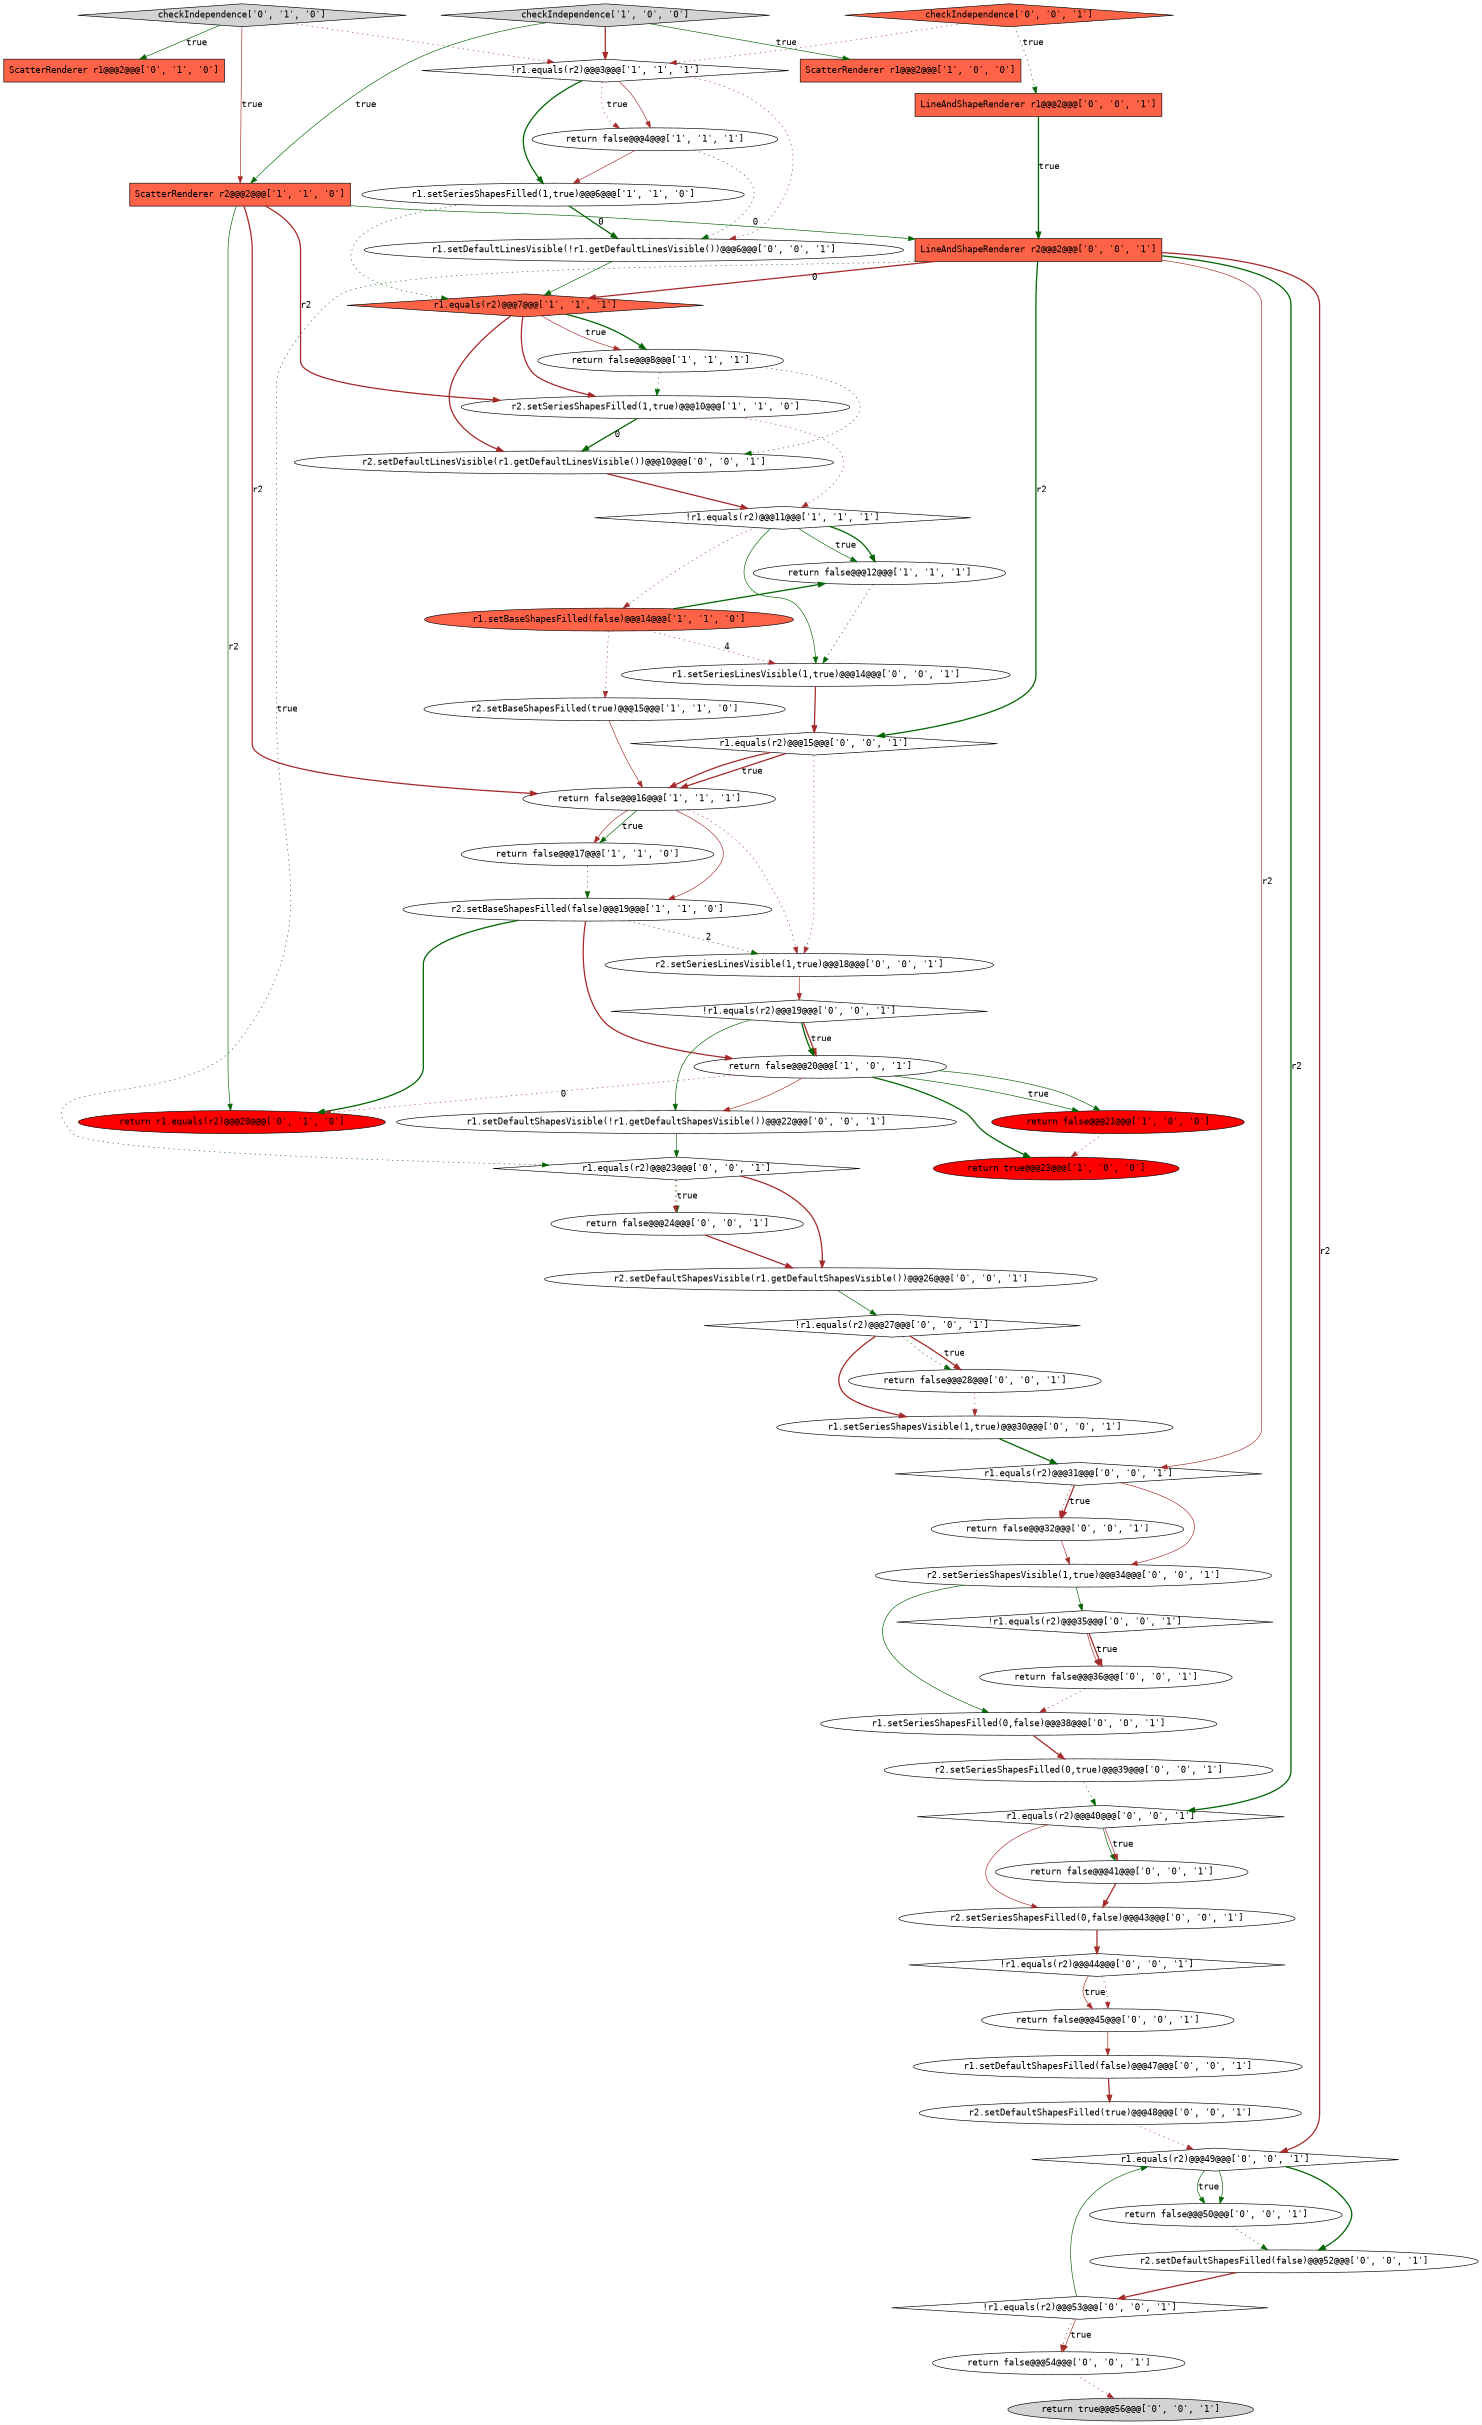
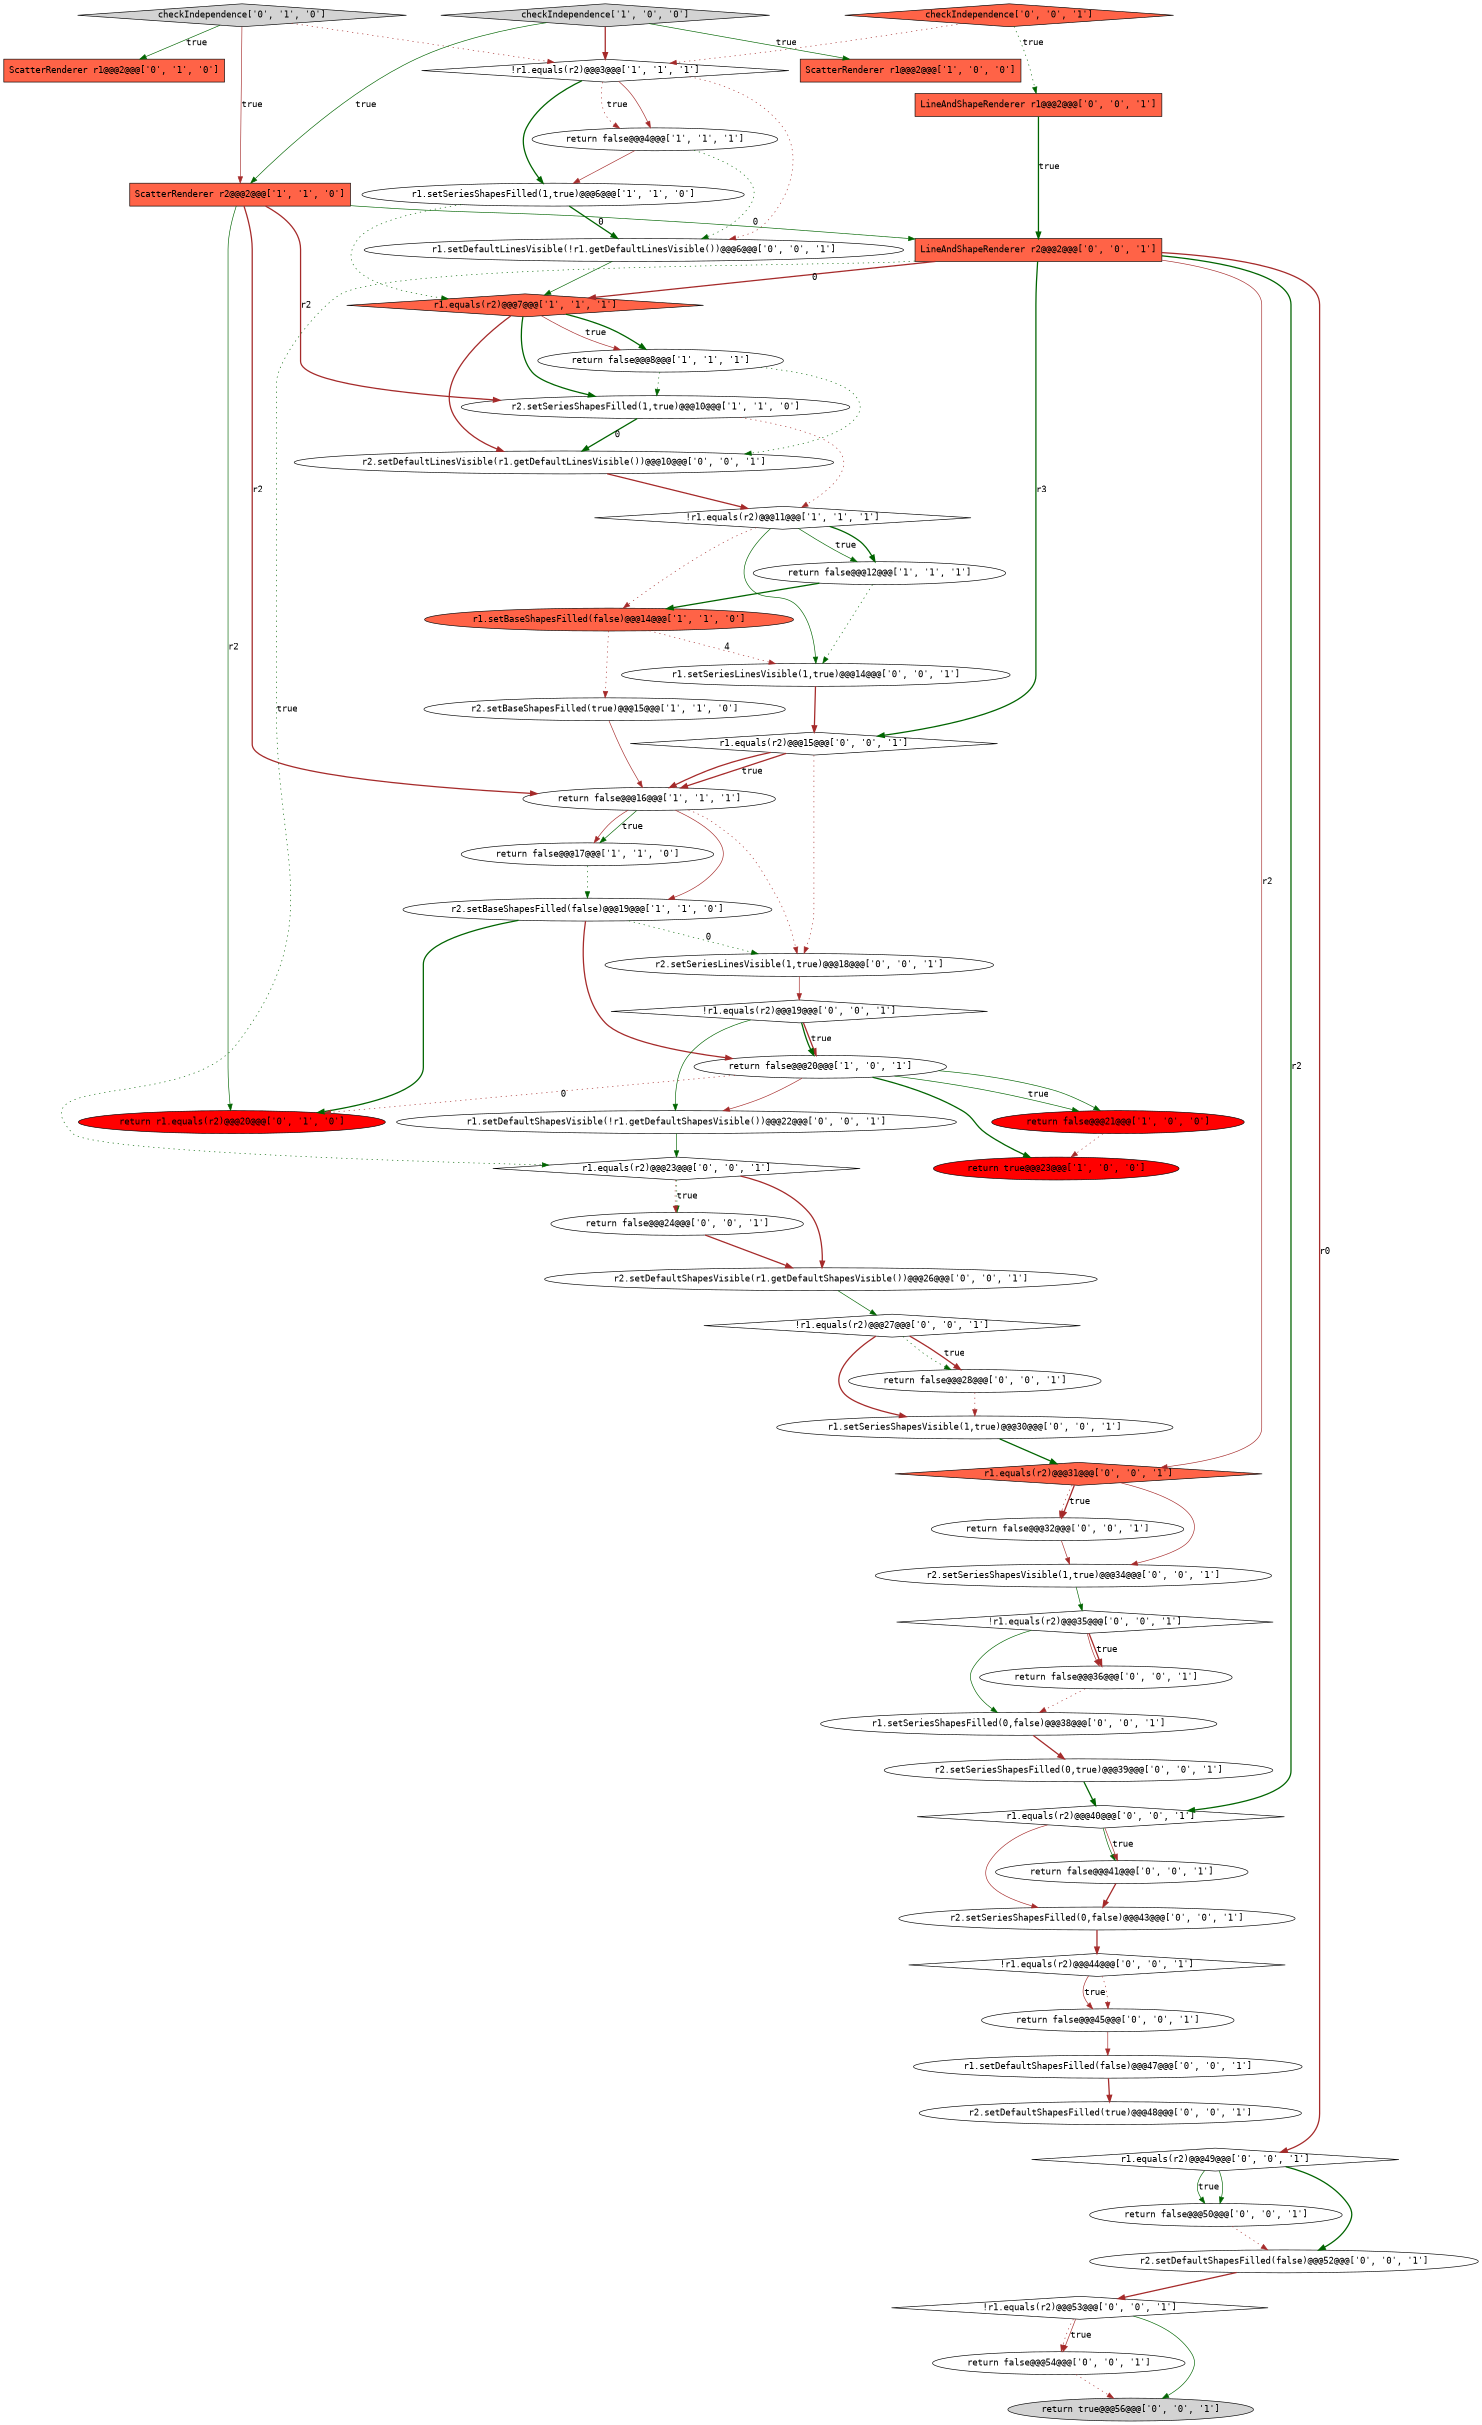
edge "r1.equals(r2)@@@7@@@['1', '1', '1']" -> "r2.setSeriesShapesFilled(1,true)@@@10@@@['1', '1', '0']": color brown -> darkgreen
edge "LineAndShapeRenderer r2@@@2@@@['0', '0', '1']" -> "r1.equals(r2)@@@15@@@['0', '0', '1']": label "r2" -> "r3"
edge "r1.setBaseShapesFilled(false)@@@14@@@['1', '1', '0']" -> "return false@@@12@@@['1', '1', '1']": reversed
edge "r2.setBaseShapesFilled(false)@@@19@@@['1', '1', '0']" -> "r2.setSeriesLinesVisible(1,true)@@@18@@@['0', '0', '1']": label "2" -> "0"
edge "LineAndShapeRenderer r2@@@2@@@['0', '0', '1']" -> "r1.equals(r2)@@@49@@@['0', '0', '1']": label "r2" -> "r0"
node "r1.equals(r2)@@@31@@@['0', '0', '1']": fillcolor white -> tomato
edge "r2.setSeriesShapesVisible(1,true)@@@34@@@['0', '0', '1']" -> "r1.setSeriesShapesFilled(0,false)@@@38@@@['0', '0', '1']": now "!r1.equals(r2)@@@35@@@['0', '0', '1']" -> "r1.setSeriesShapesFilled(0,false)@@@38@@@['0', '0', '1']"
edge "r2.setSeriesShapesFilled(0,true)@@@39@@@['0', '0', '1']" -> "r1.equals(r2)@@@40@@@['0', '0', '1']": style dotted -> bold
edge "r2.setDefaultShapesFilled(true)@@@48@@@['0', '0', '1']" -> "r1.equals(r2)@@@49@@@['0', '0', '1']": removed
edge "!r1.equals(r2)@@@53@@@['0', '0', '1']" -> "r1.equals(r2)@@@49@@@['0', '0', '1']": now "!r1.equals(r2)@@@53@@@['0', '0', '1']" -> "return true@@@56@@@['0', '0', '1']"
edge "return false@@@50@@@['0', '0', '1']" -> "r2.setDefaultShapesFilled(false)@@@52@@@['0', '0', '1']": color darkgreen -> brown
